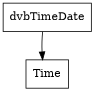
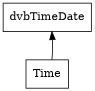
edge "dvbTimeDate" -> "Time": reversed
